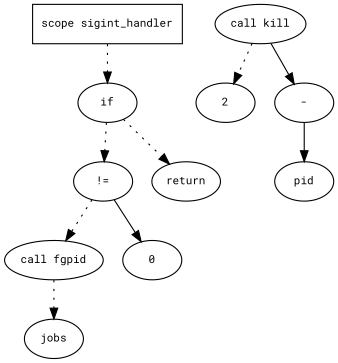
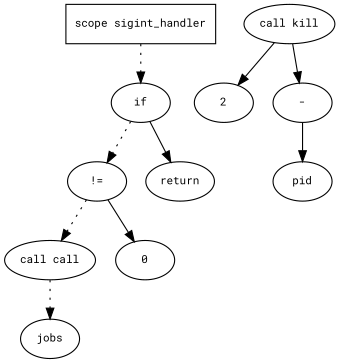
edge "call kill" -> "2": style dotted -> solid
edge "if" -> "return": style dotted -> solid
node "call fgpid": label "call fgpid" -> "call call"
